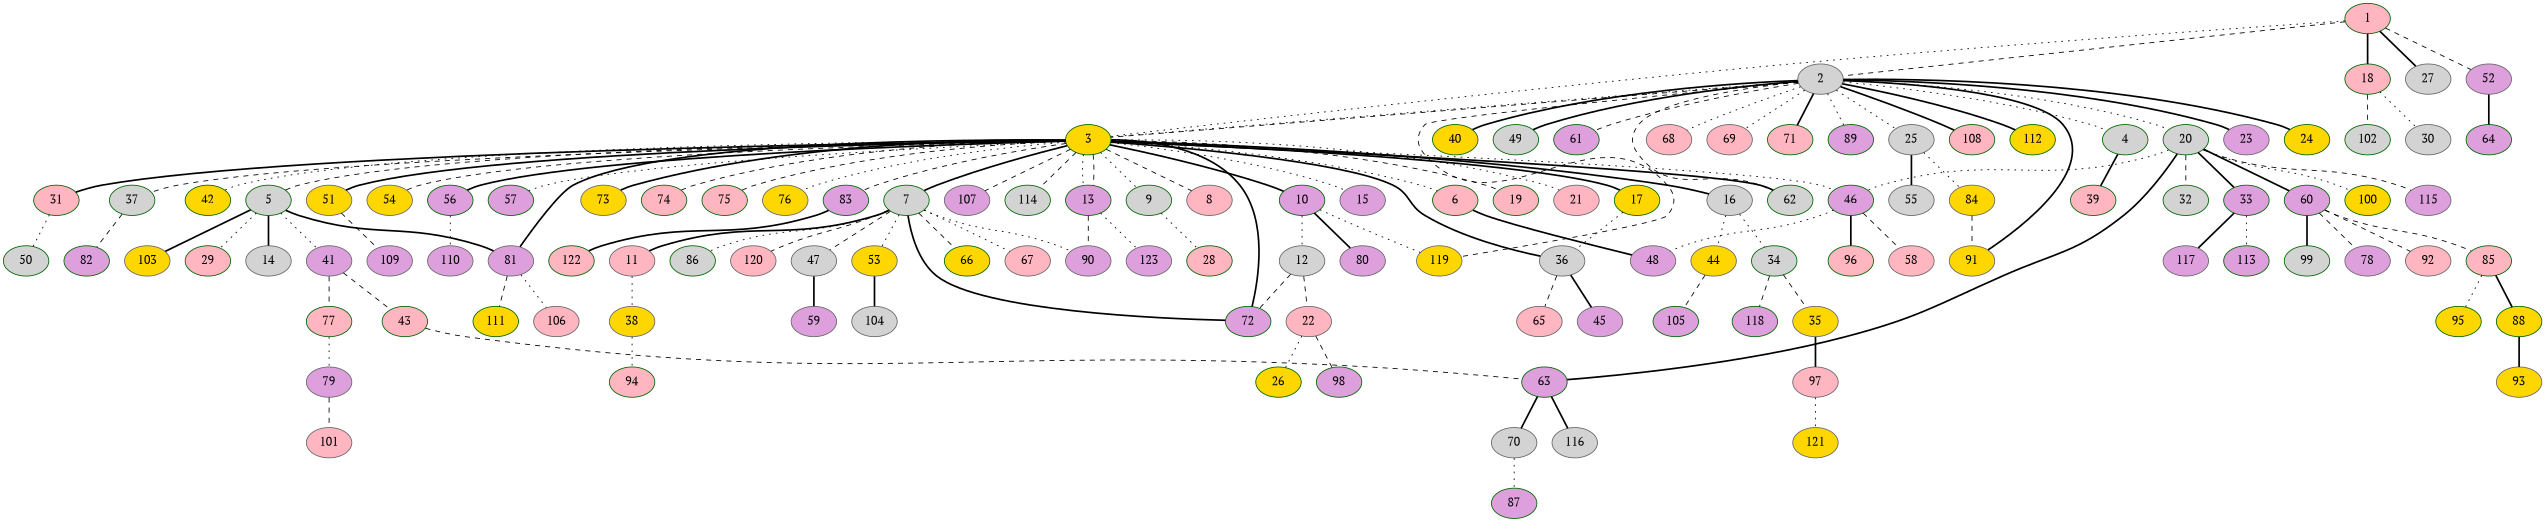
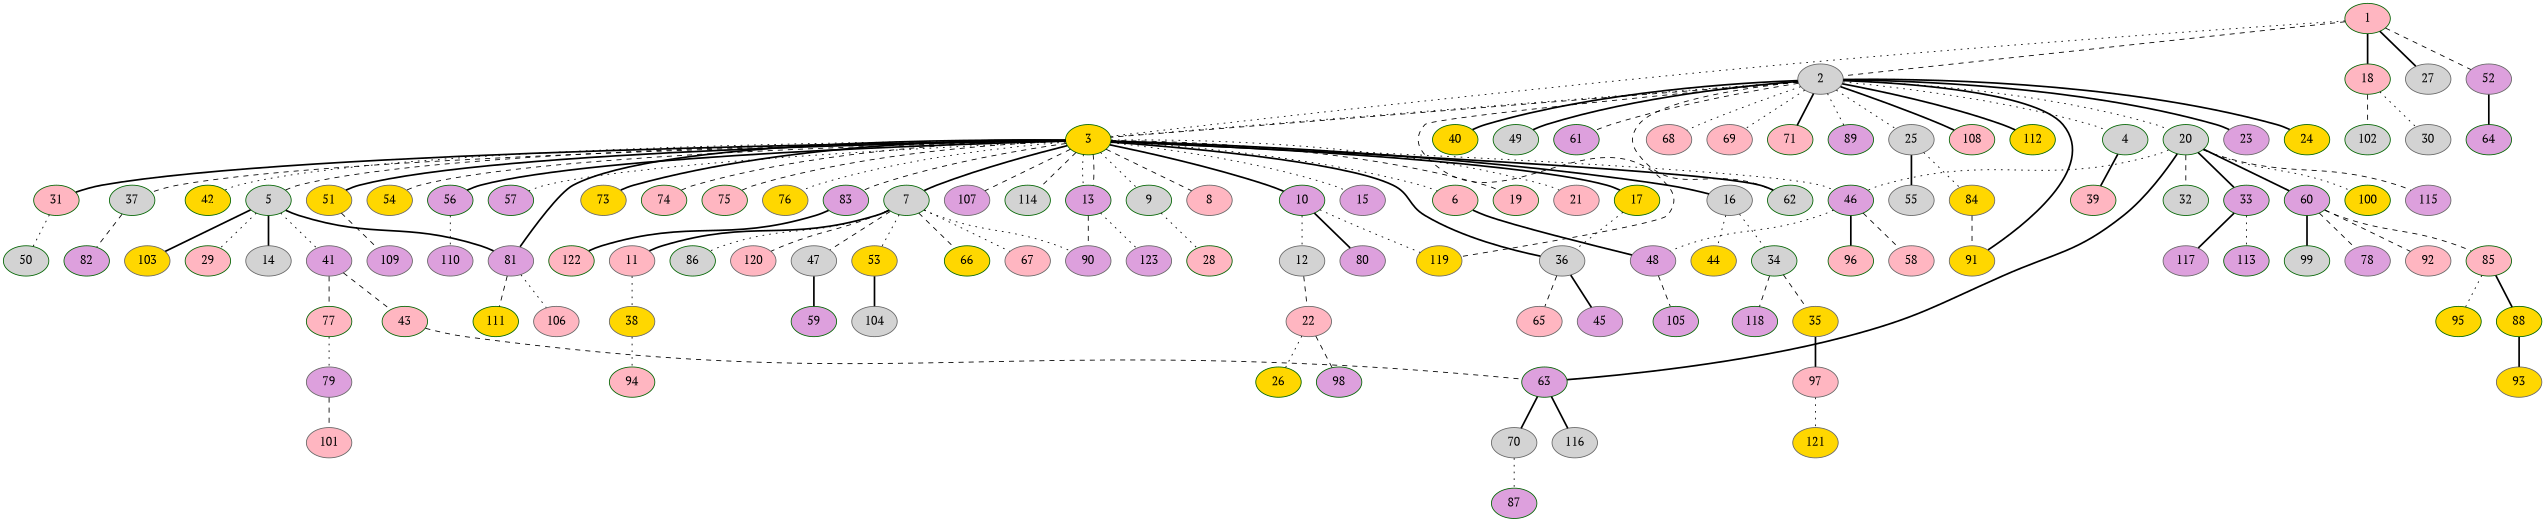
edge "44" -- "105": now "48" -- "105"
node "59": color gray40 -> darkgreen
node "72": removed
